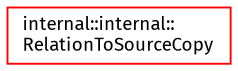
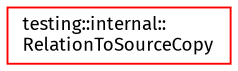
node "internal::internal:: RelationToSourceCopy": label "internal::internal:: RelationToSourceCopy" -> "testing::internal:: RelationToSourceCopy"
